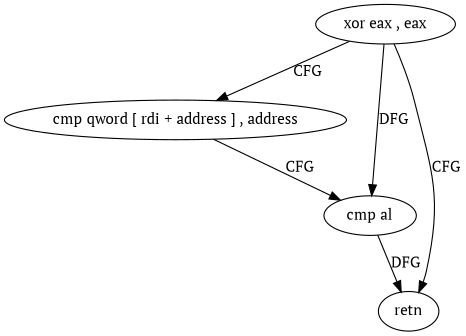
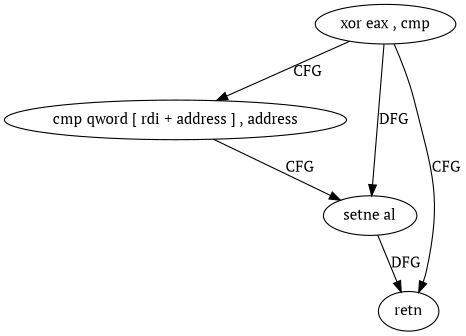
node "xor eax , eax": label "xor eax , eax" -> "xor eax , cmp"
node "cmp al": label "cmp al" -> "setne al"
